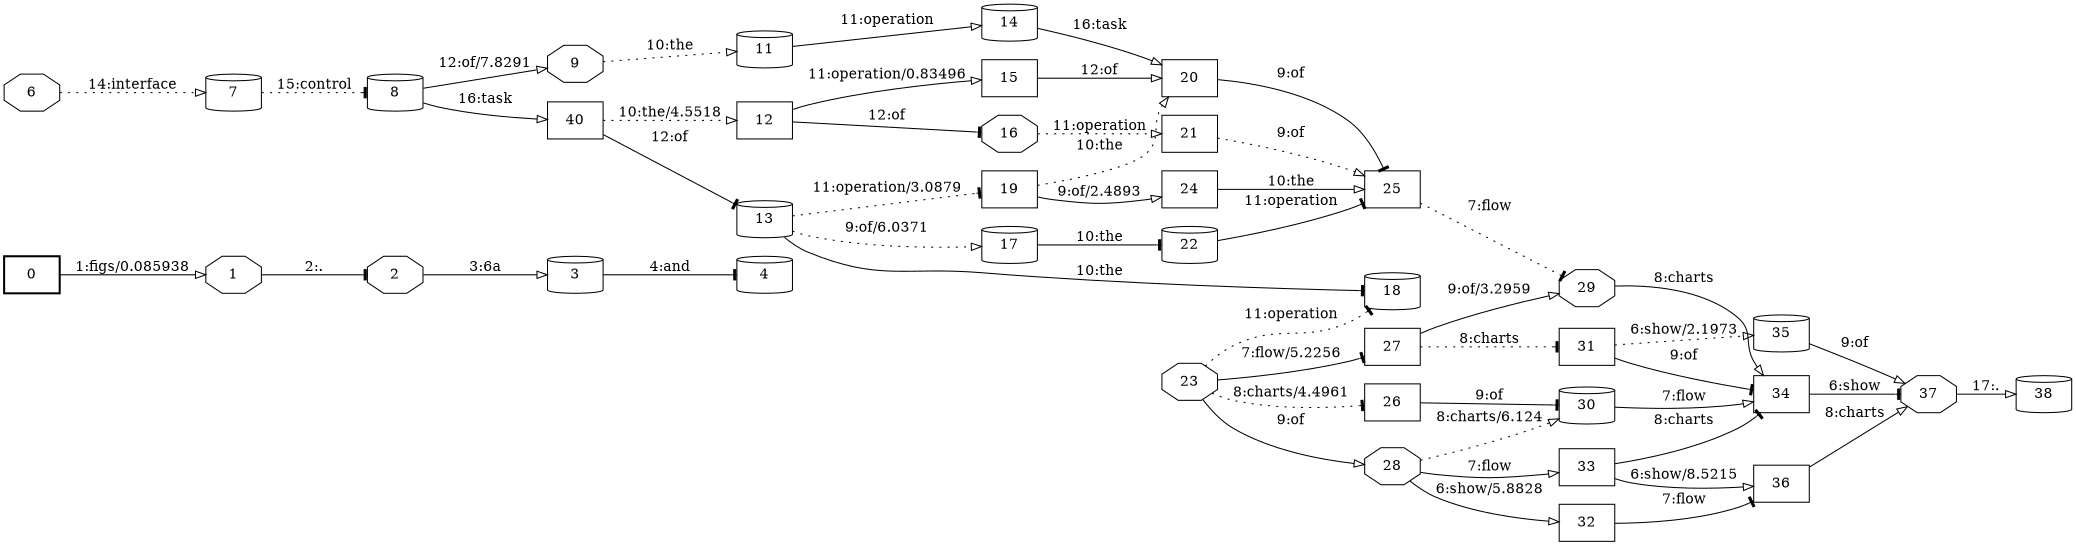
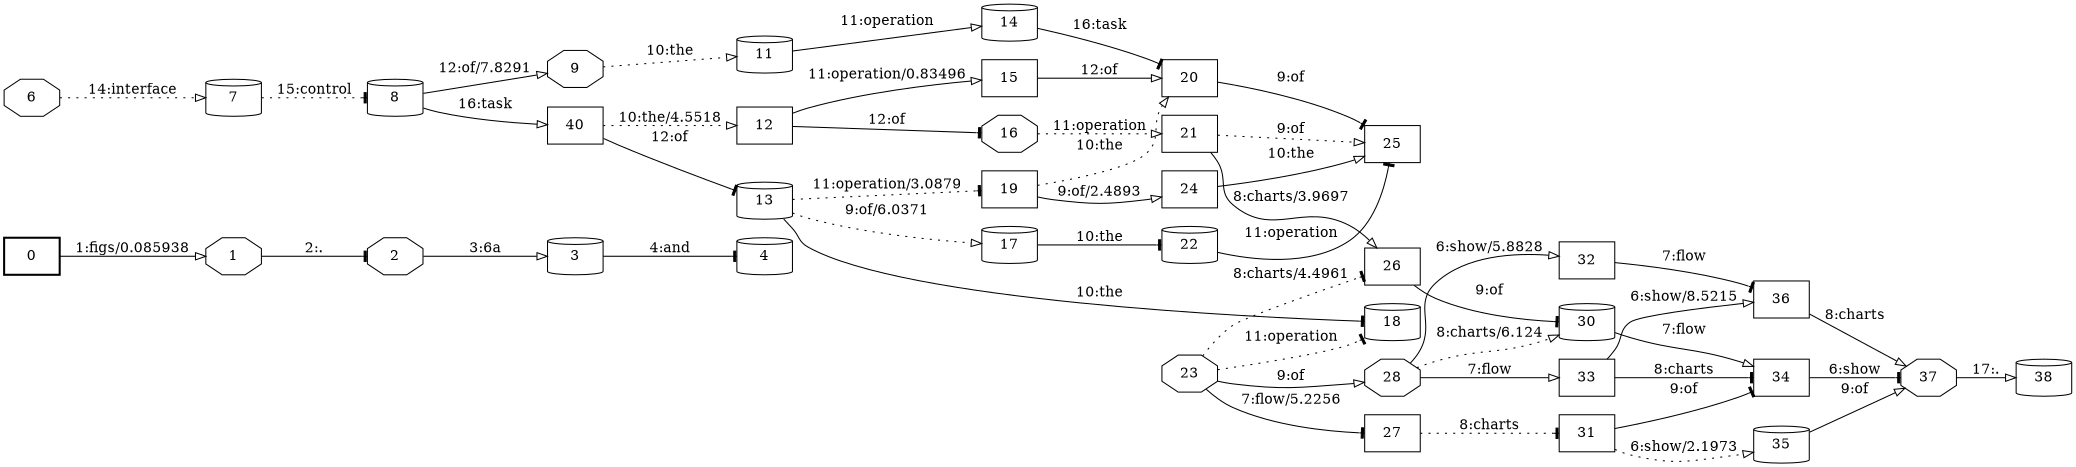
edge "14" -> "20": arrowhead onormal -> tee
edge "21" -> "26": added, label "8:charts/3.9697"
node "29": removed
